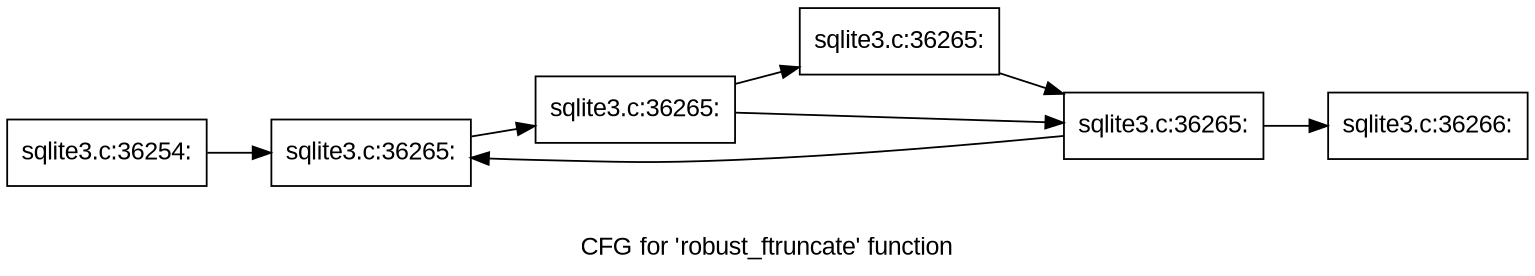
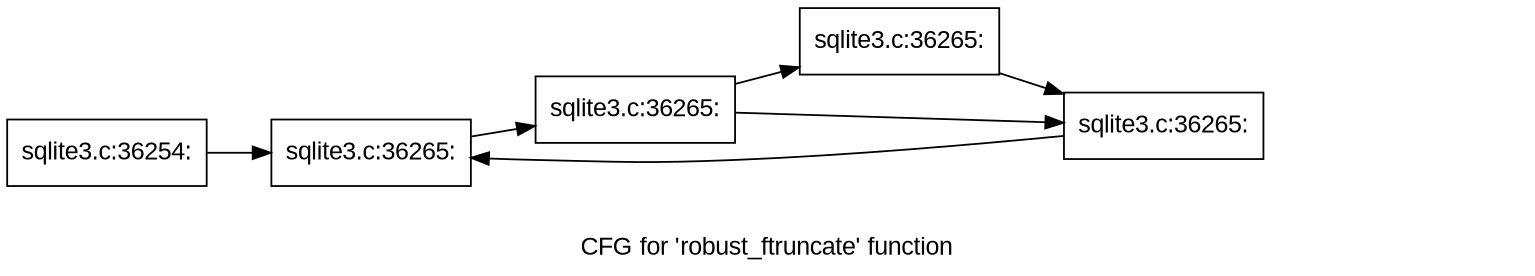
node "sqlite3.c:36266:": removed
